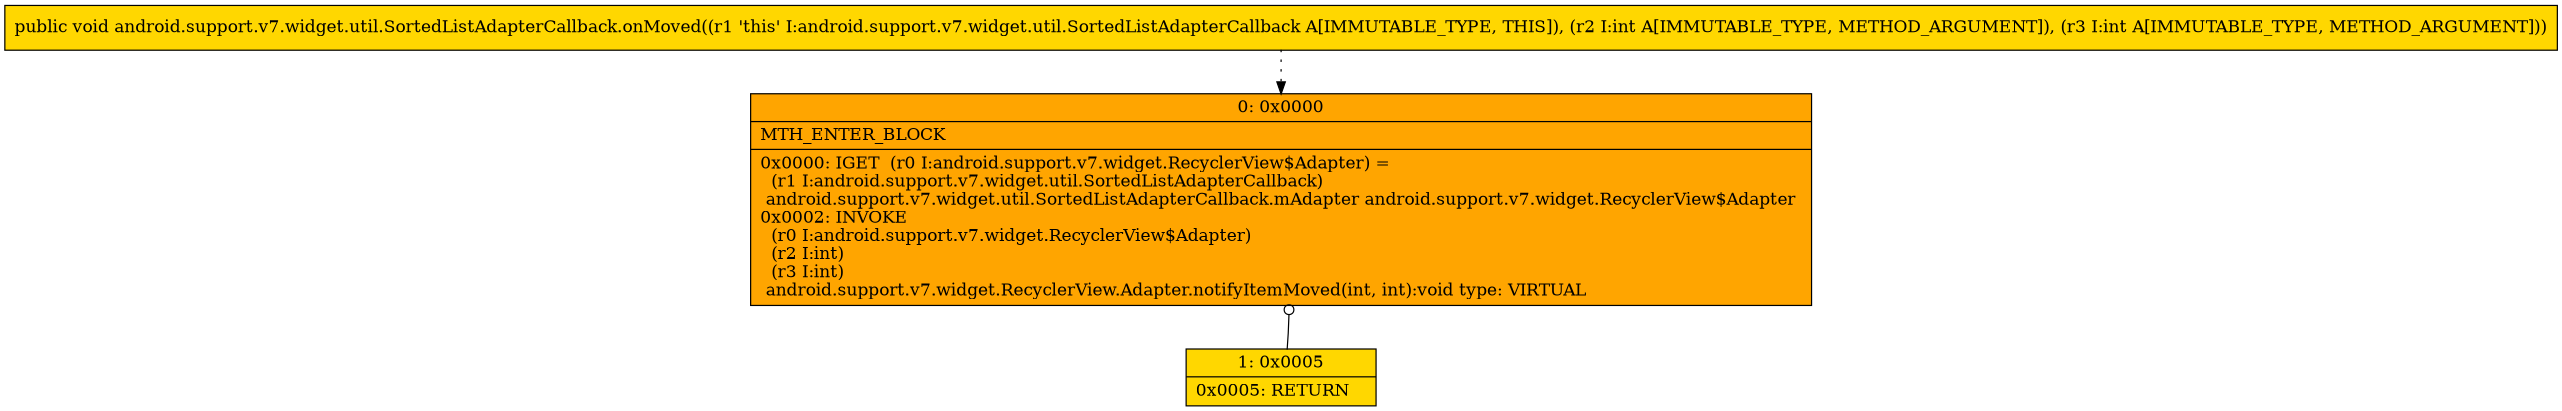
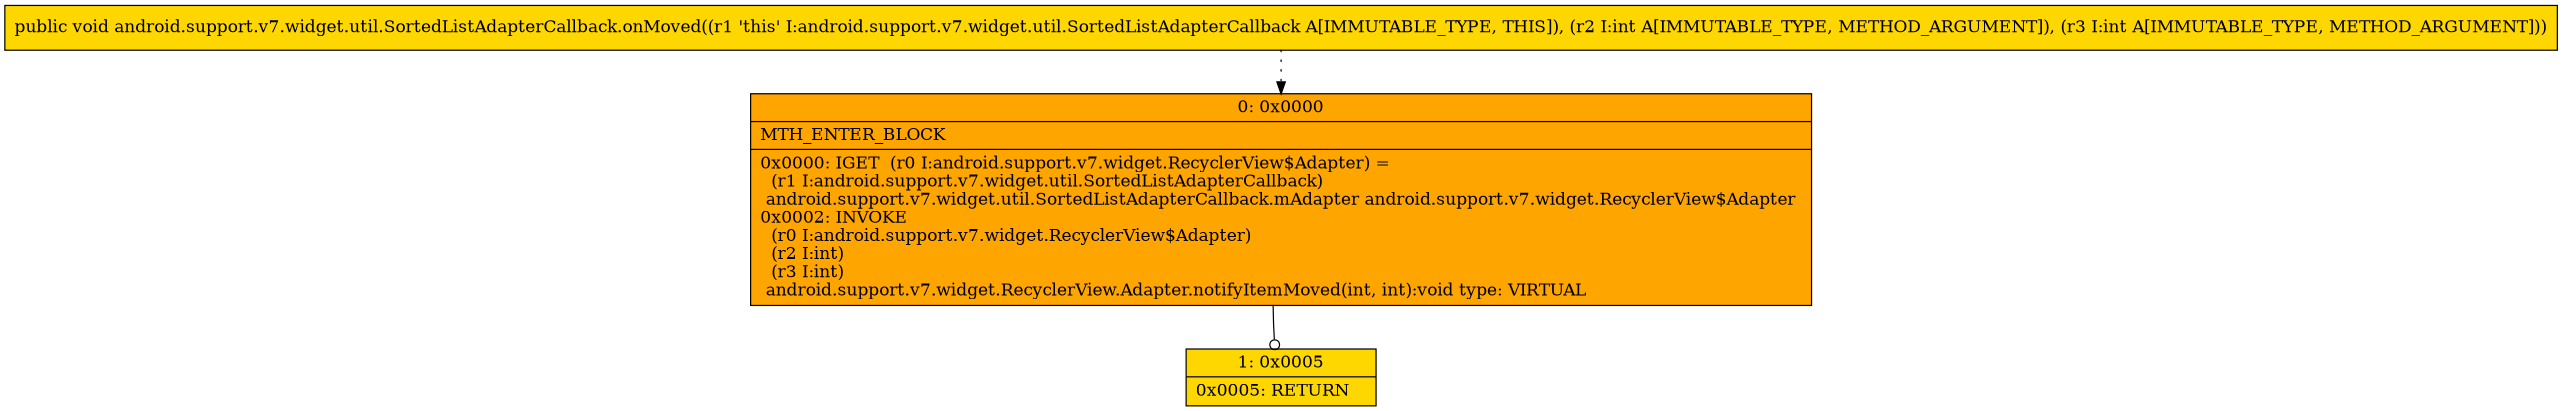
edge "1: 0x0005" -> "0: 0x0000": reversed
